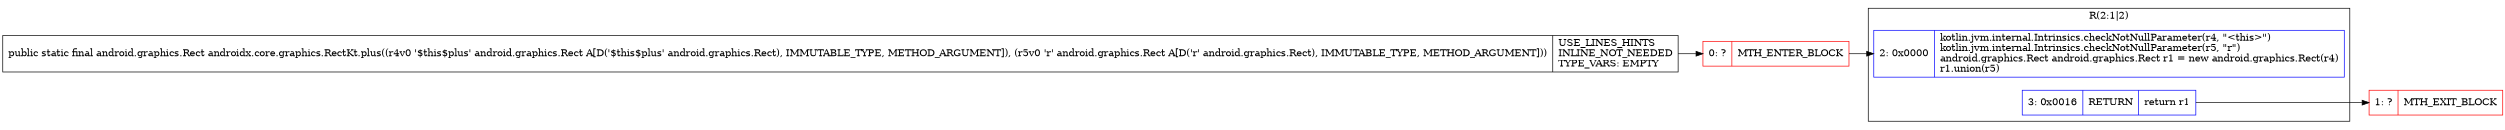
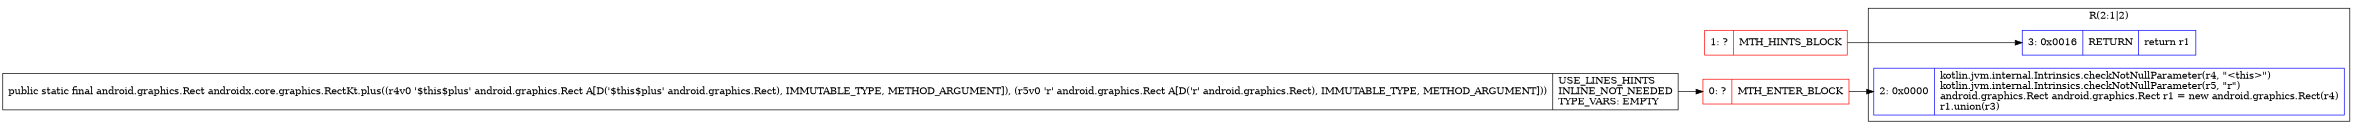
node "2: 0x0000": text "r1.union(r5)" -> "r1.union(r3)"
node "1: ?": text "MTH_EXIT_BLOCK" -> "MTH_HINTS_BLOCK"
edge "3: 0x0016" -> "1: ?": reversed
